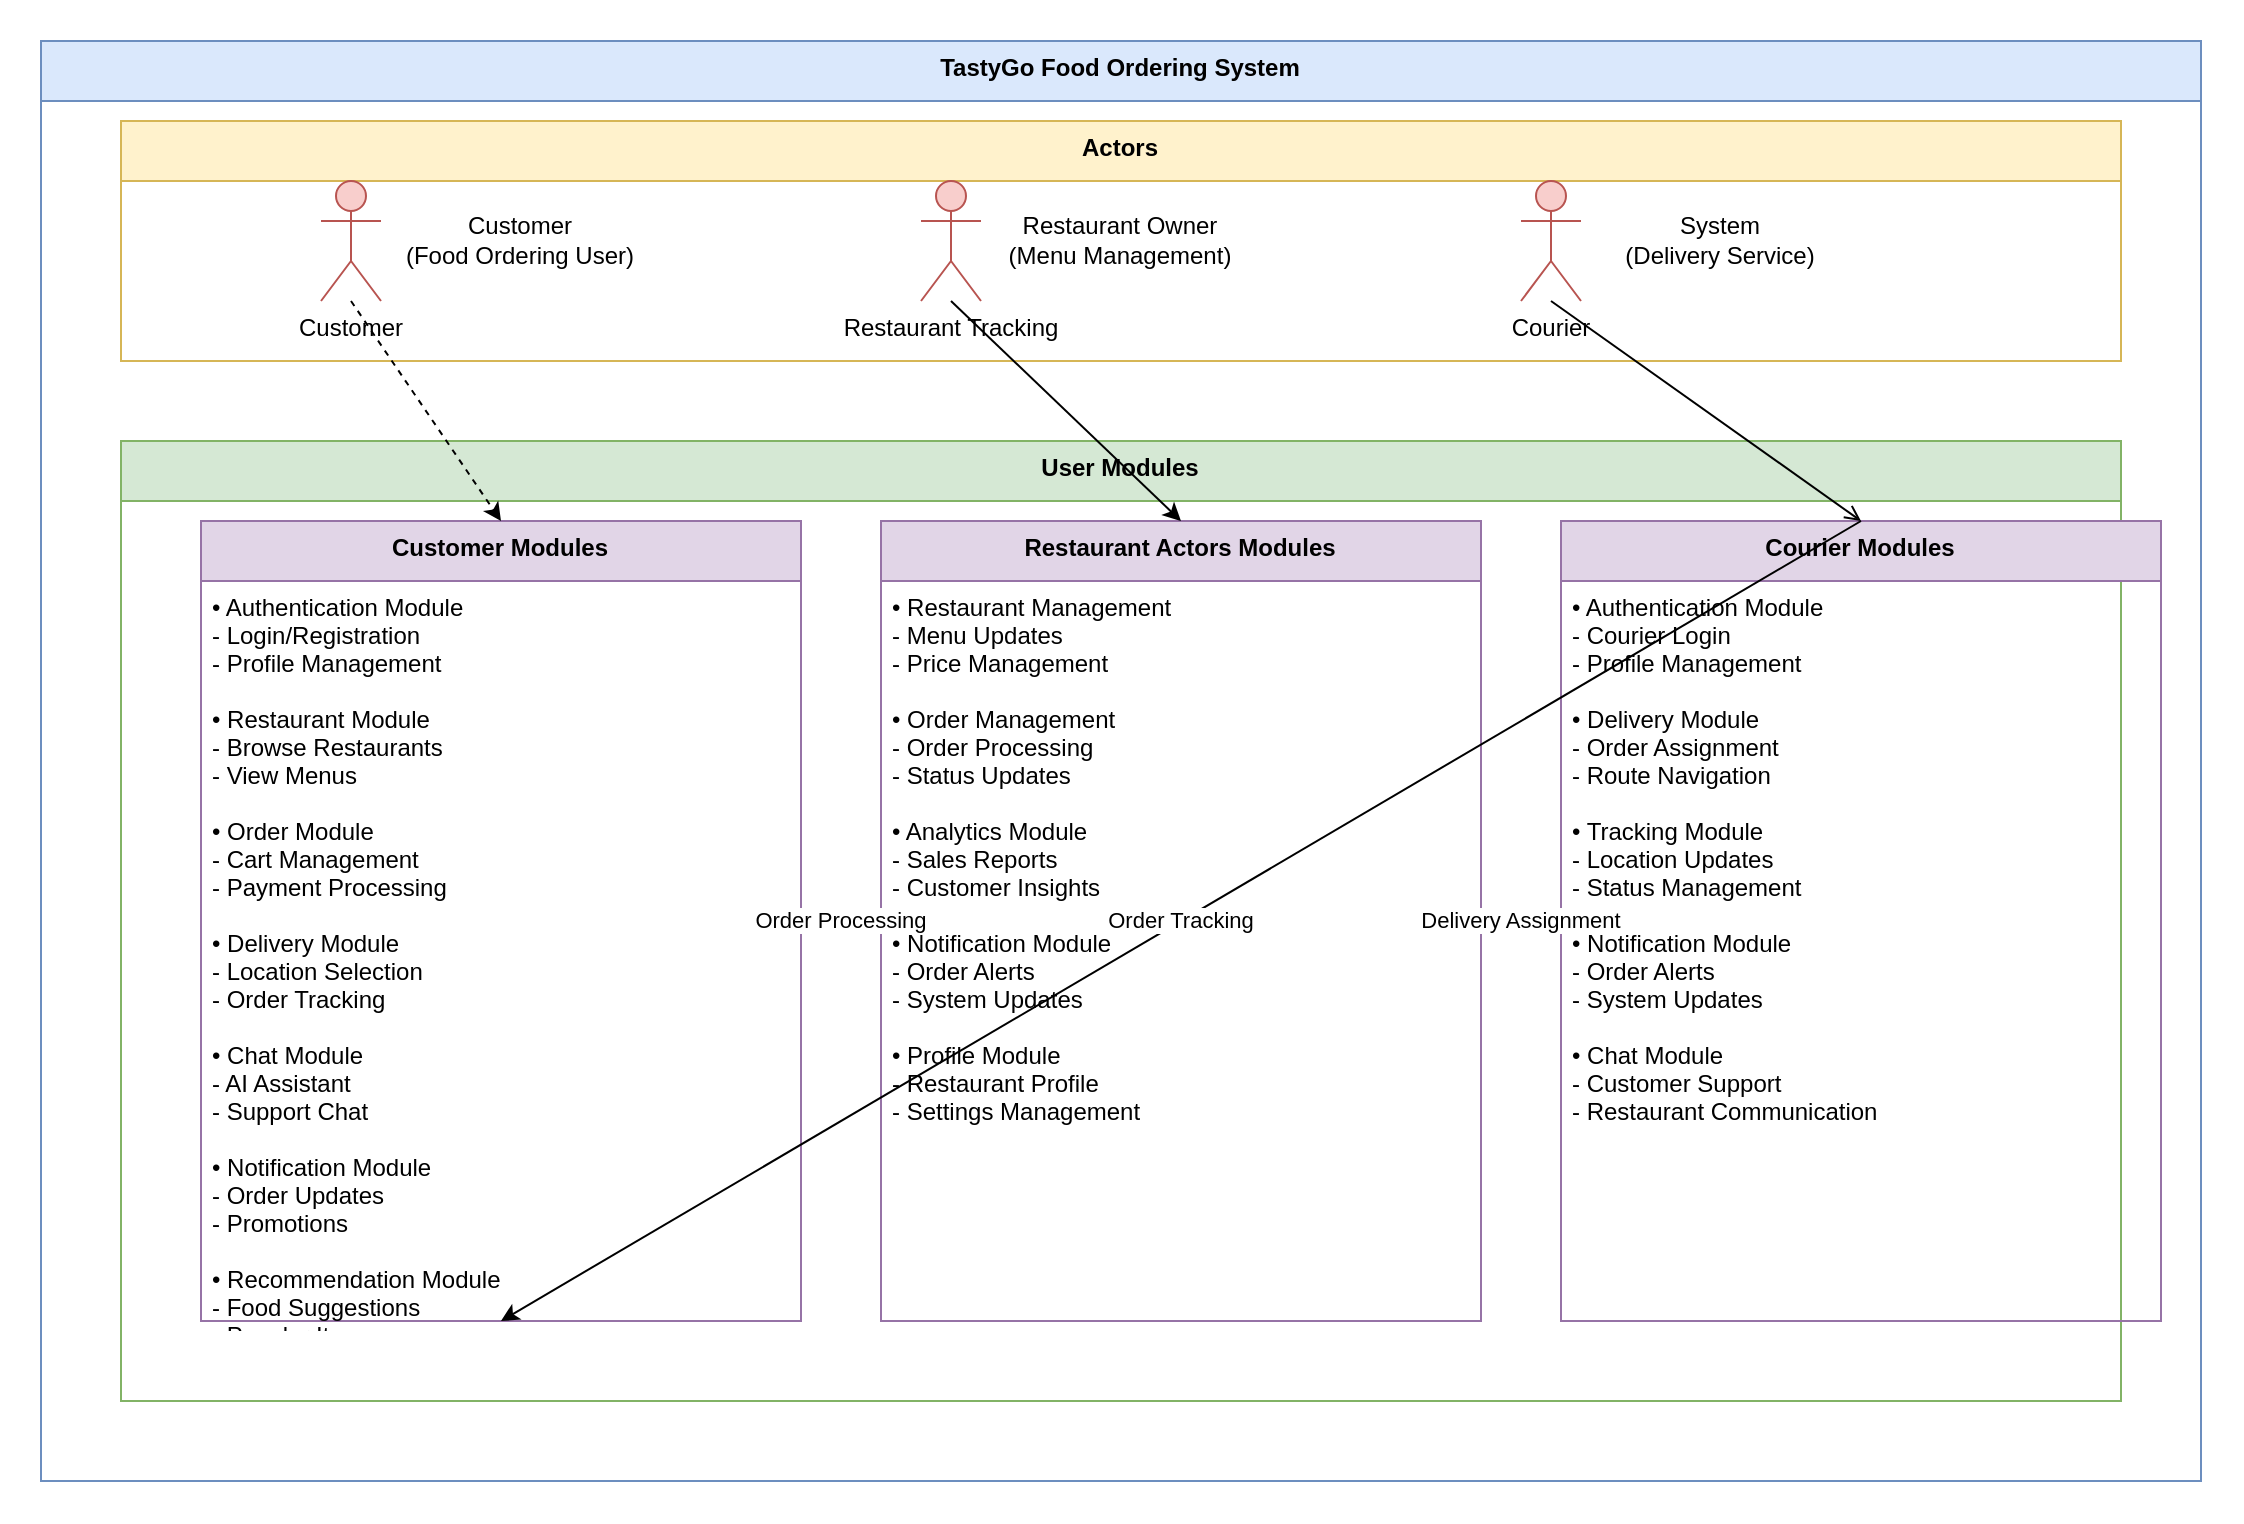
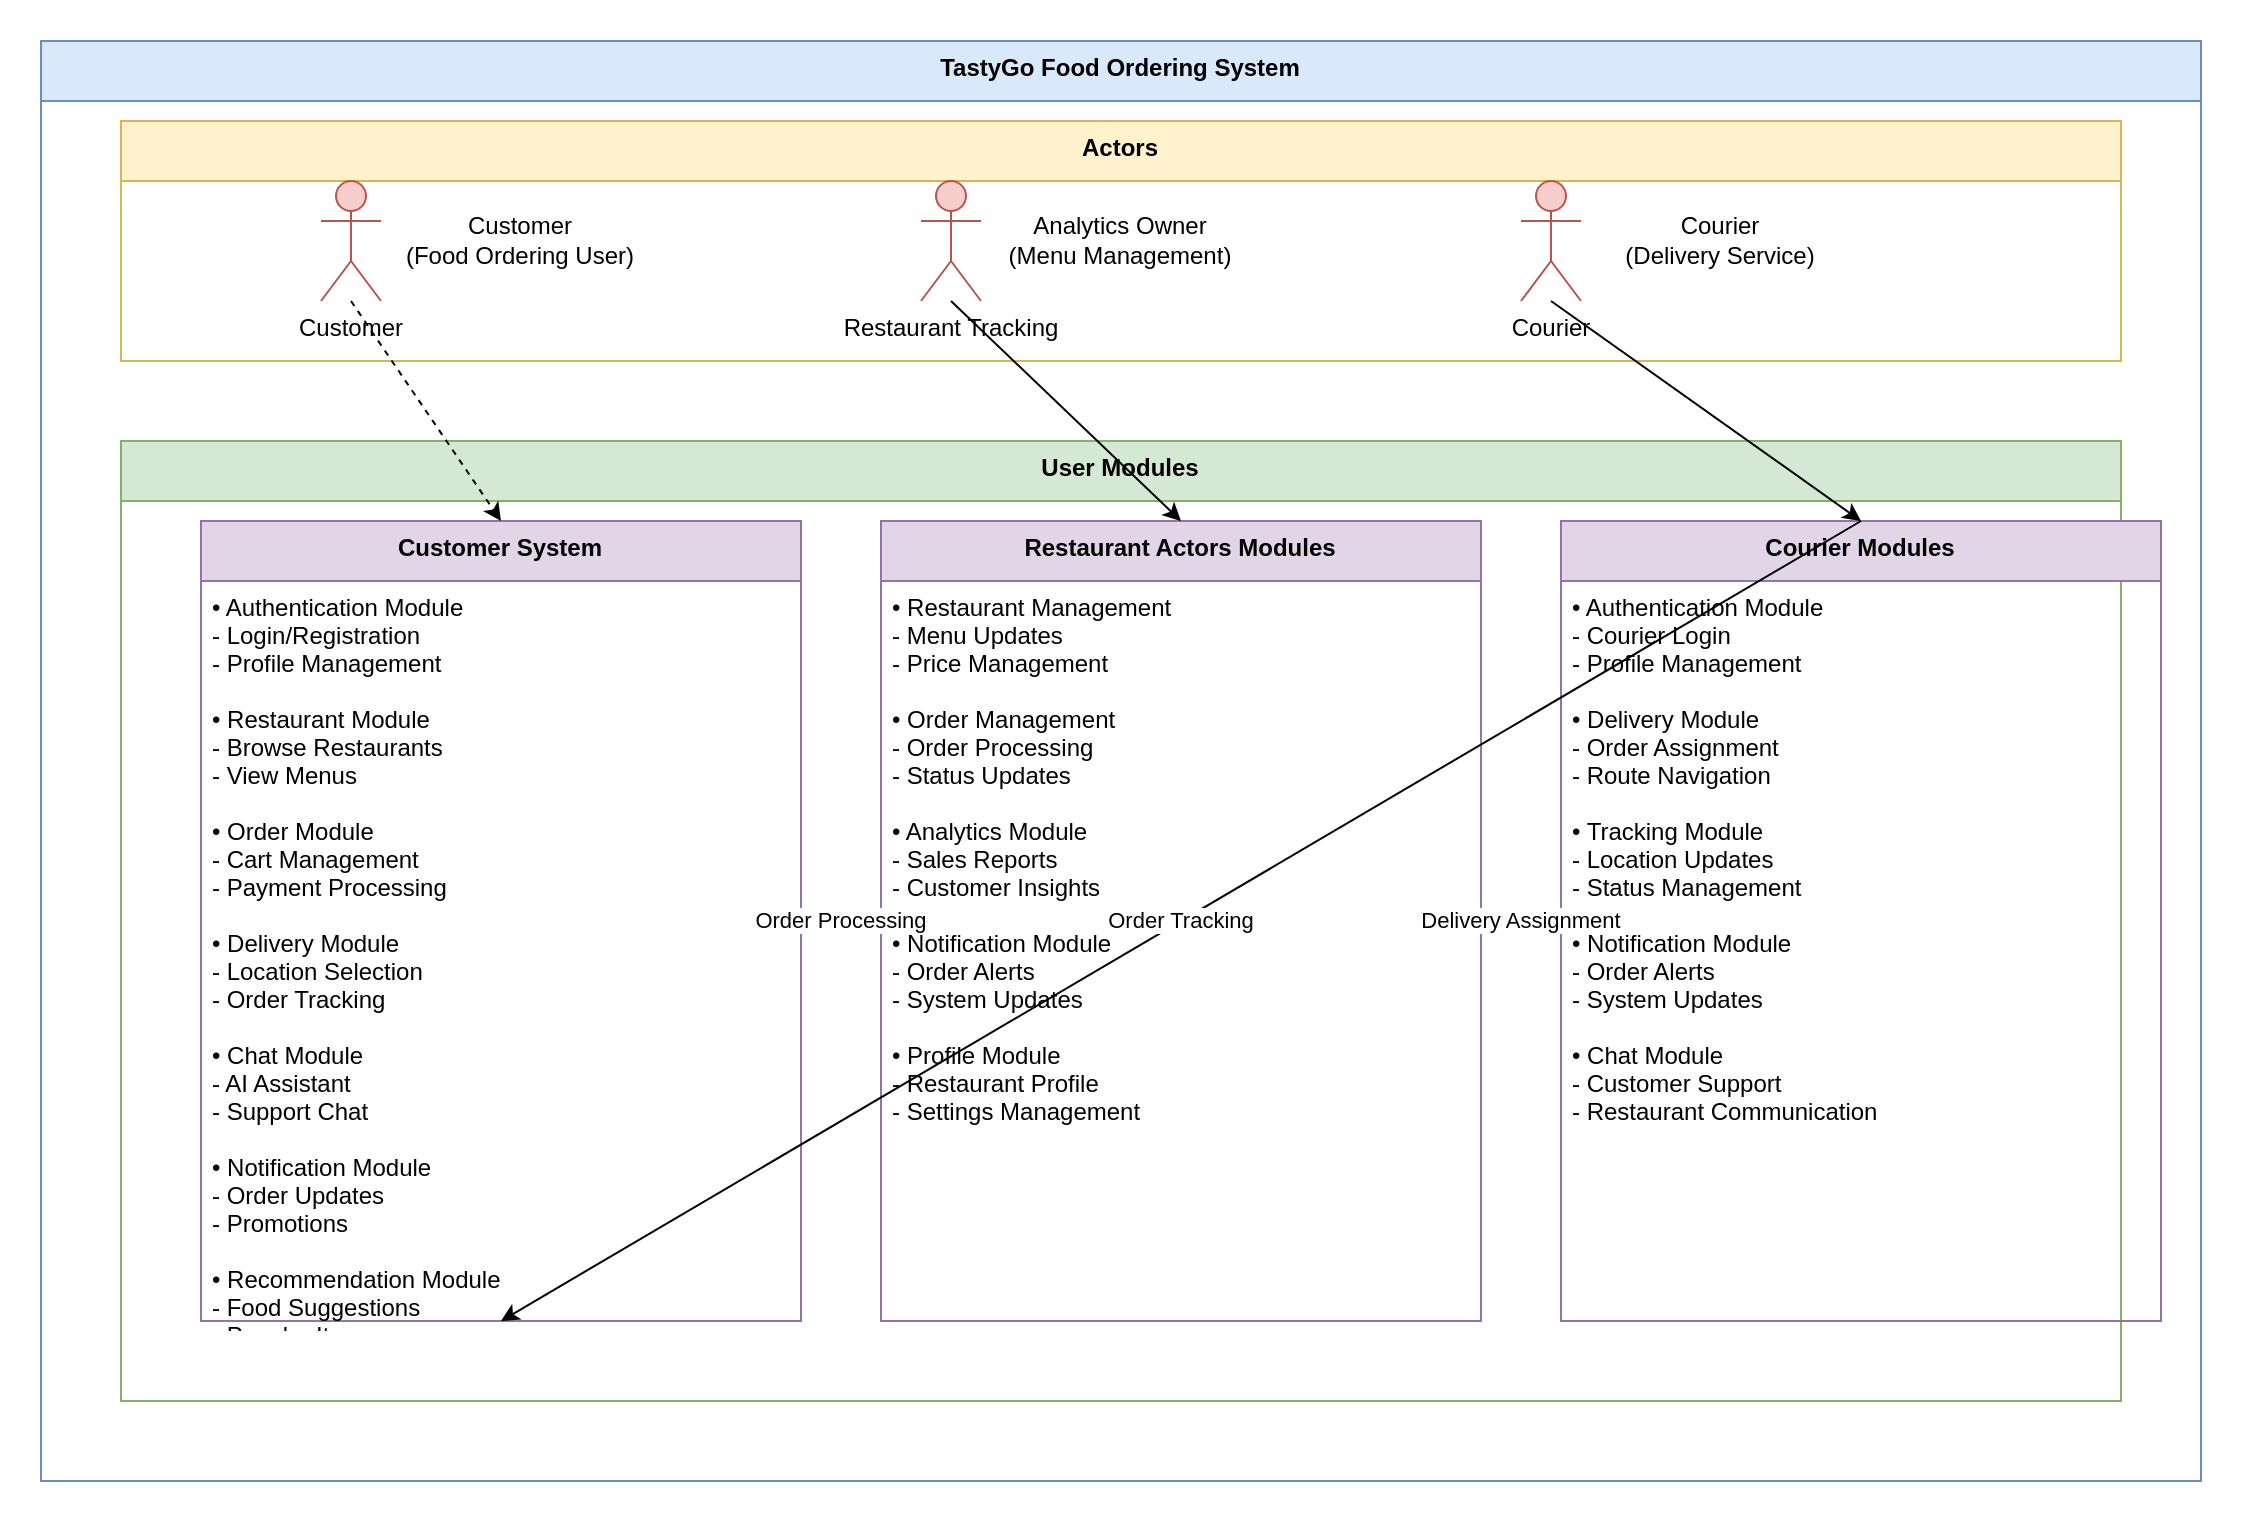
node "Restaurant Owner (Menu Management)": label "Restaurant Owner (Menu Management)" -> "Analytics Owner (Menu Management)"
node "System (Delivery Service)": label "System (Delivery Service)" -> "Courier (Delivery Service)"
edge "Courier" -> "Courier Modules": arrowhead open -> classic
node "Customer Modules": label "Customer Modules" -> "Customer System"
